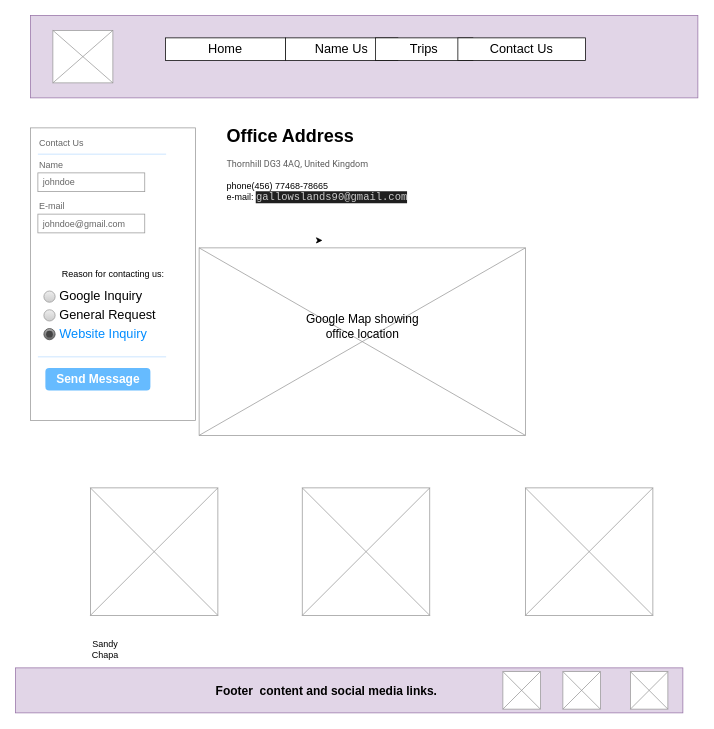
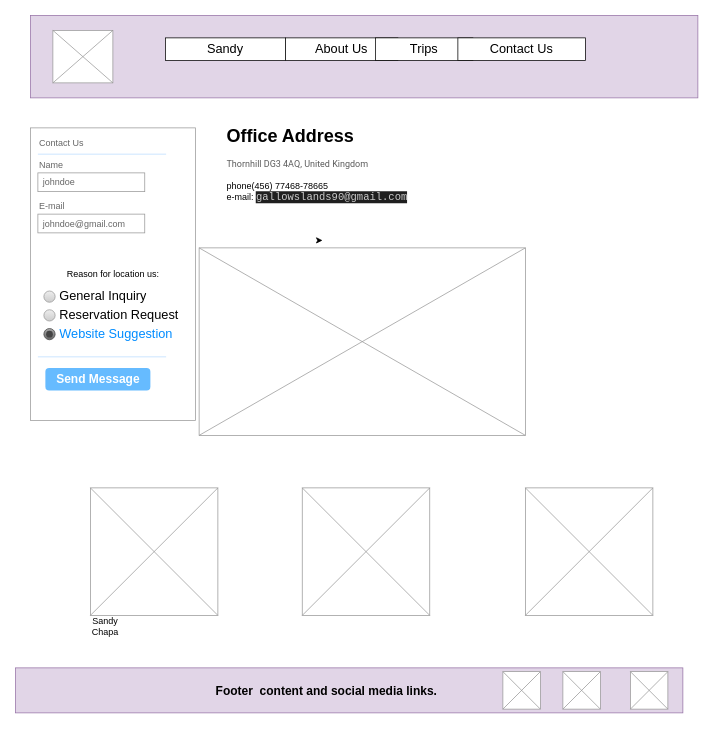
node "Home": label "Home" -> "Sandy"
node "Name Us": label "Name Us" -> "About Us"
node "Reason for contacting us:": label "Reason for contacting us:" -> "Reason for location us:"
node "Google Inquiry": label "Google Inquiry" -> "General Inquiry"
node "General Request": label "General Request" -> "Reservation Request"
node "Google Map showing office location": removed
node "Website Inquiry": label "Website Inquiry" -> "Website Suggestion"
node "Sandy Chapa": moved (105, 649) -> (105, 627)
